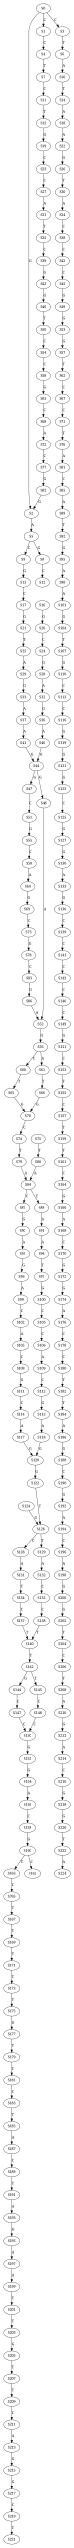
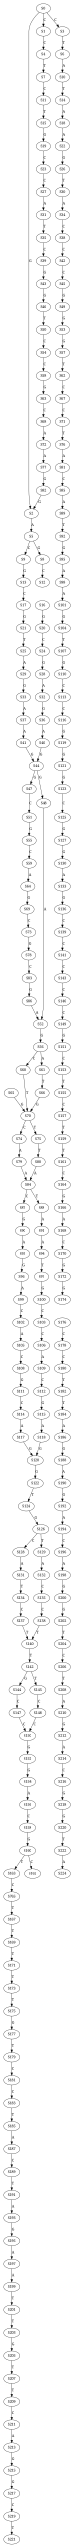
edge "S72" -> "S77": label "C" -> "A"
edge "S60" -> "S65": now "S60" -> "S70"
edge "S70" -> "S75": added, label "T"
edge "S74" -> "S79": label "T" -> "A"
edge "S174" -> "S176": removed, label "A"
edge "S188" -> "S190": label "C" -> "A"
edge "S122" -> "S126": now "S122" -> "S124"
